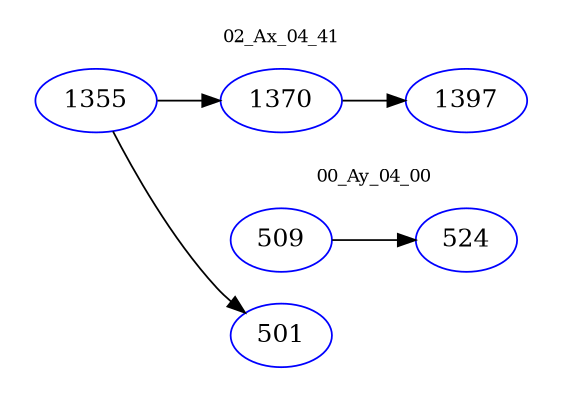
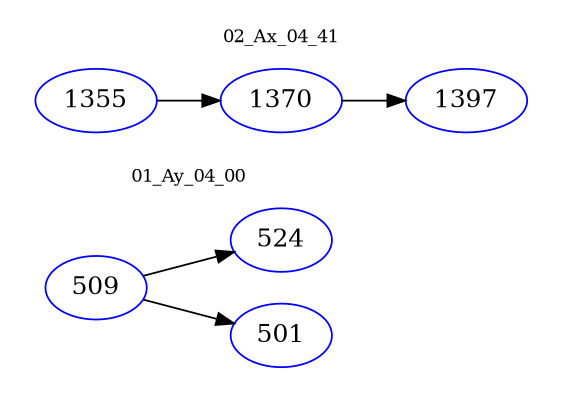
cluster "00_Ay_04_00": label "00_Ay_04_00" -> "01_Ay_04_00"
edge "1355" -> "501": now "509" -> "501"
